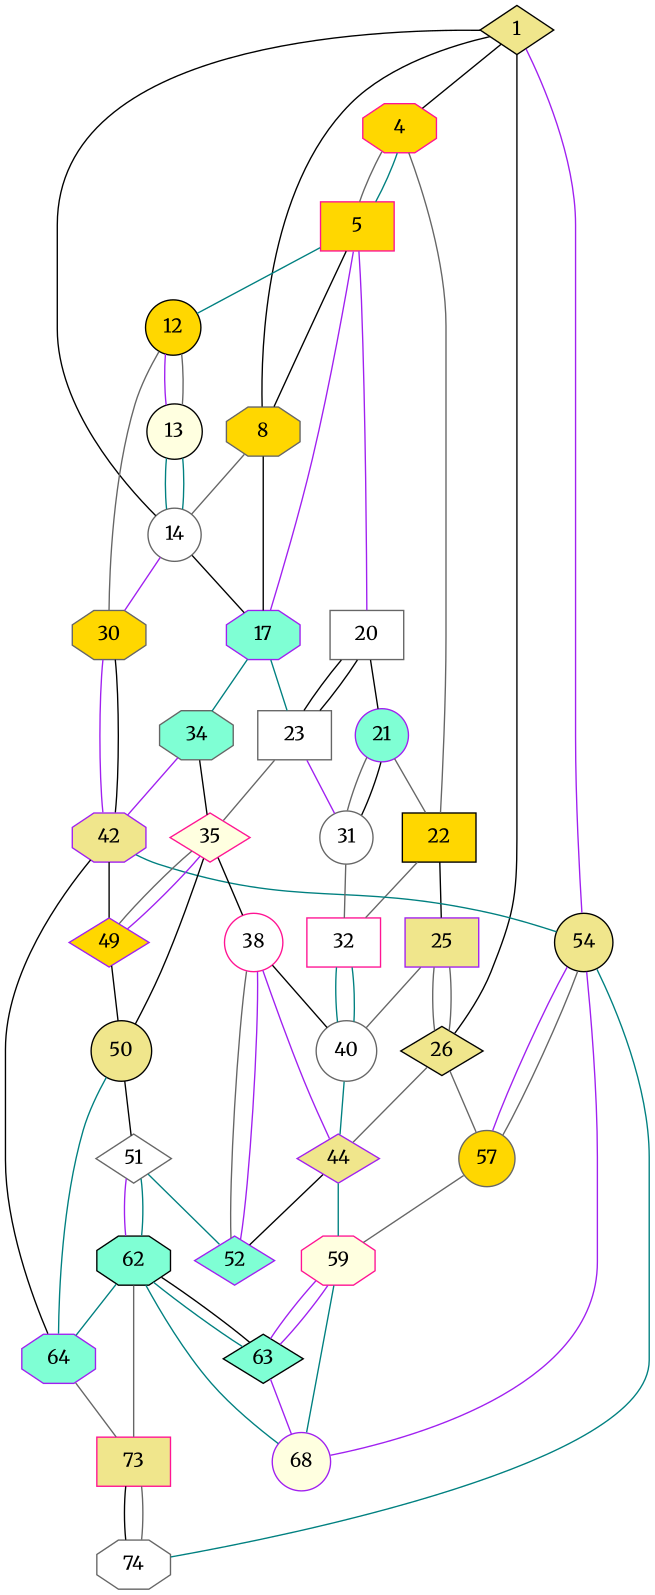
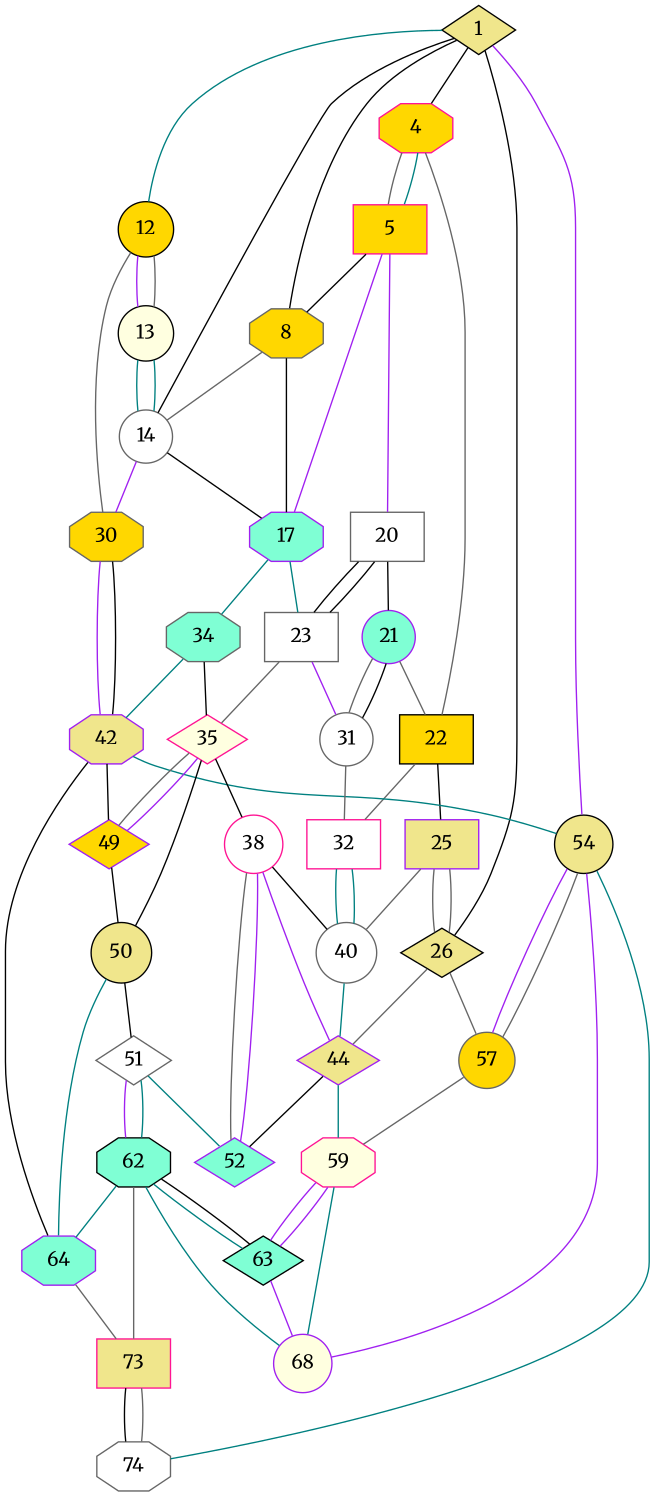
edge "5" -- "12": now "1" -- "12"
edge "34" -- "42": color purple -> teal
